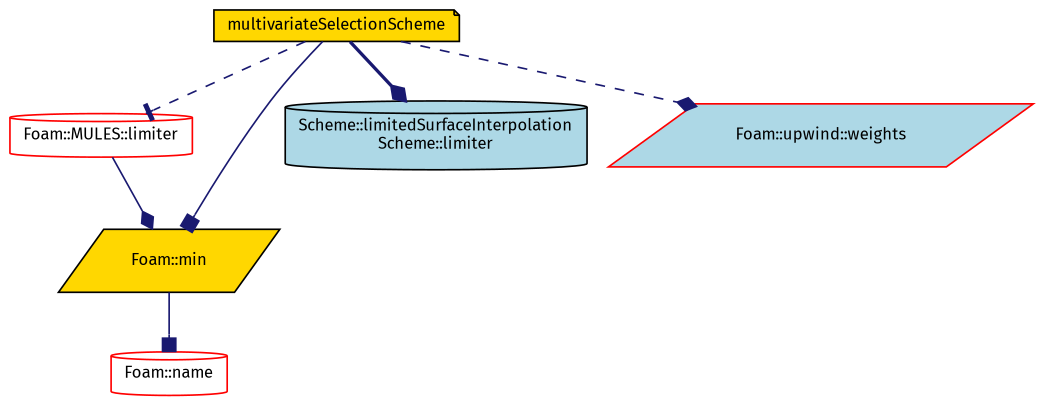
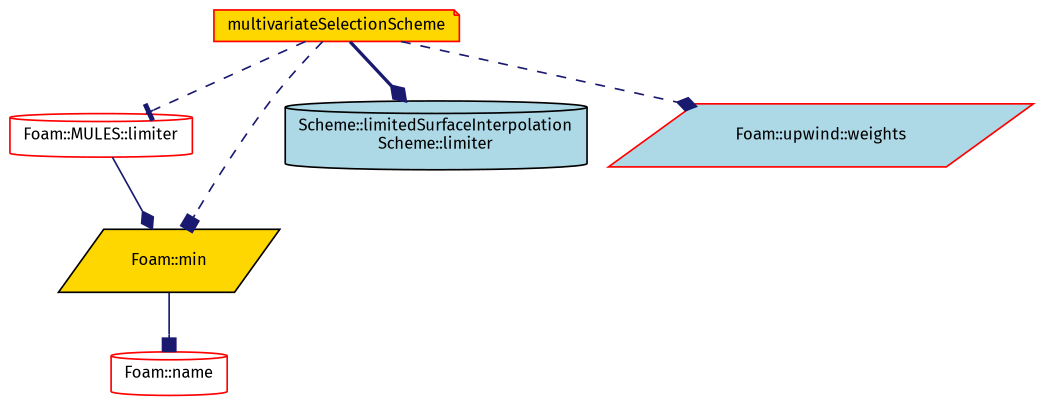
node "multivariateSelectionScheme": color black -> red
edge "multivariateSelectionScheme" -> "Foam::min": style solid -> dashed
